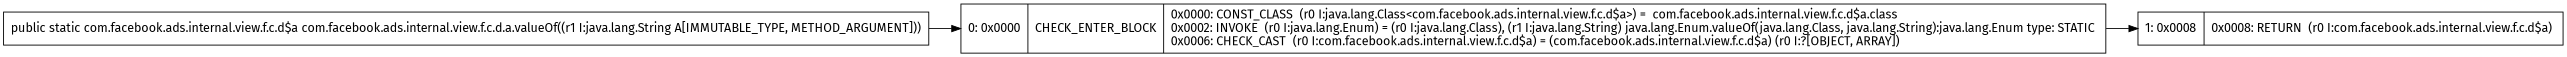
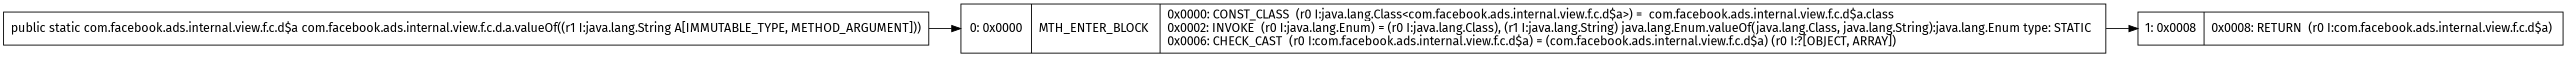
node "0: 0x0000": text "CHECK_ENTER_BLOCK" -> "MTH_ENTER_BLOCK"
